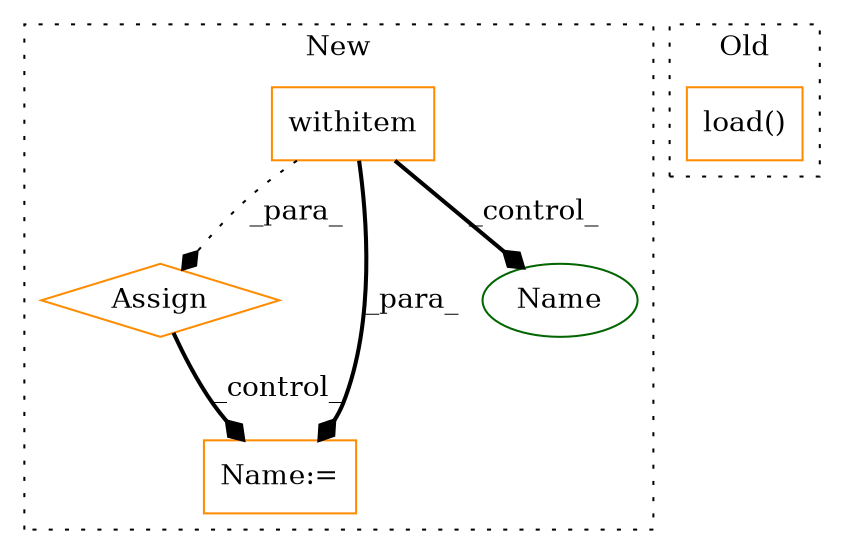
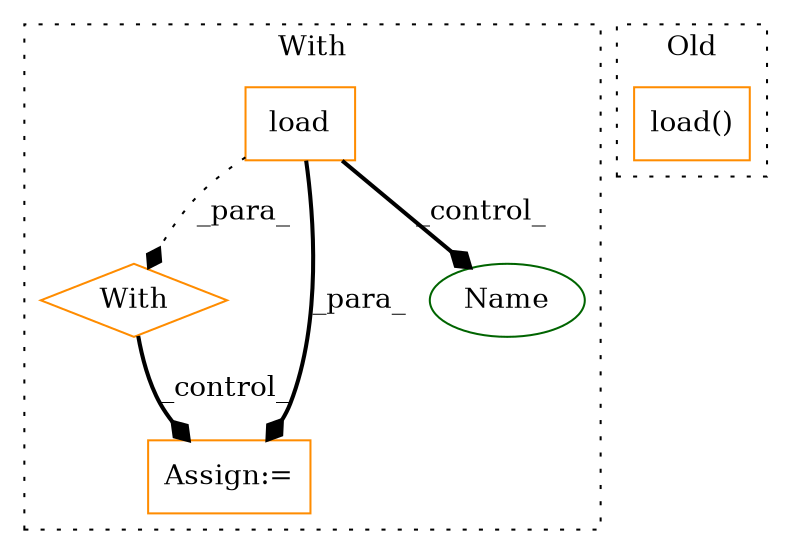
cluster "New": label "New" -> "With"
node "withitem": label "withitem" -> "load"
node "Assign": label "Assign" -> "With"
node "Name:=": label "Name:=" -> "Assign:="
